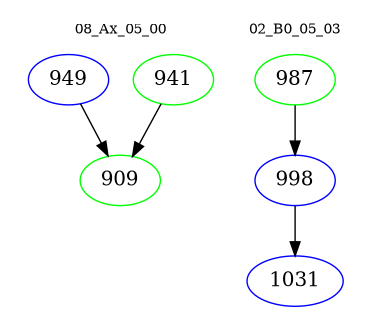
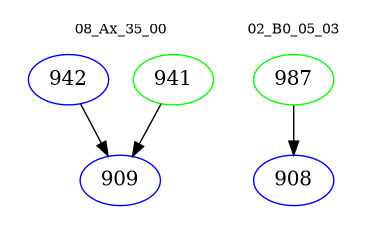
cluster "08_Ax_05_00": label "08_Ax_05_00" -> "08_Ax_35_00"
node "949": label "949" -> "942"
node "909": color green -> blue
node "998": label "998" -> "908"
node "1031": removed
